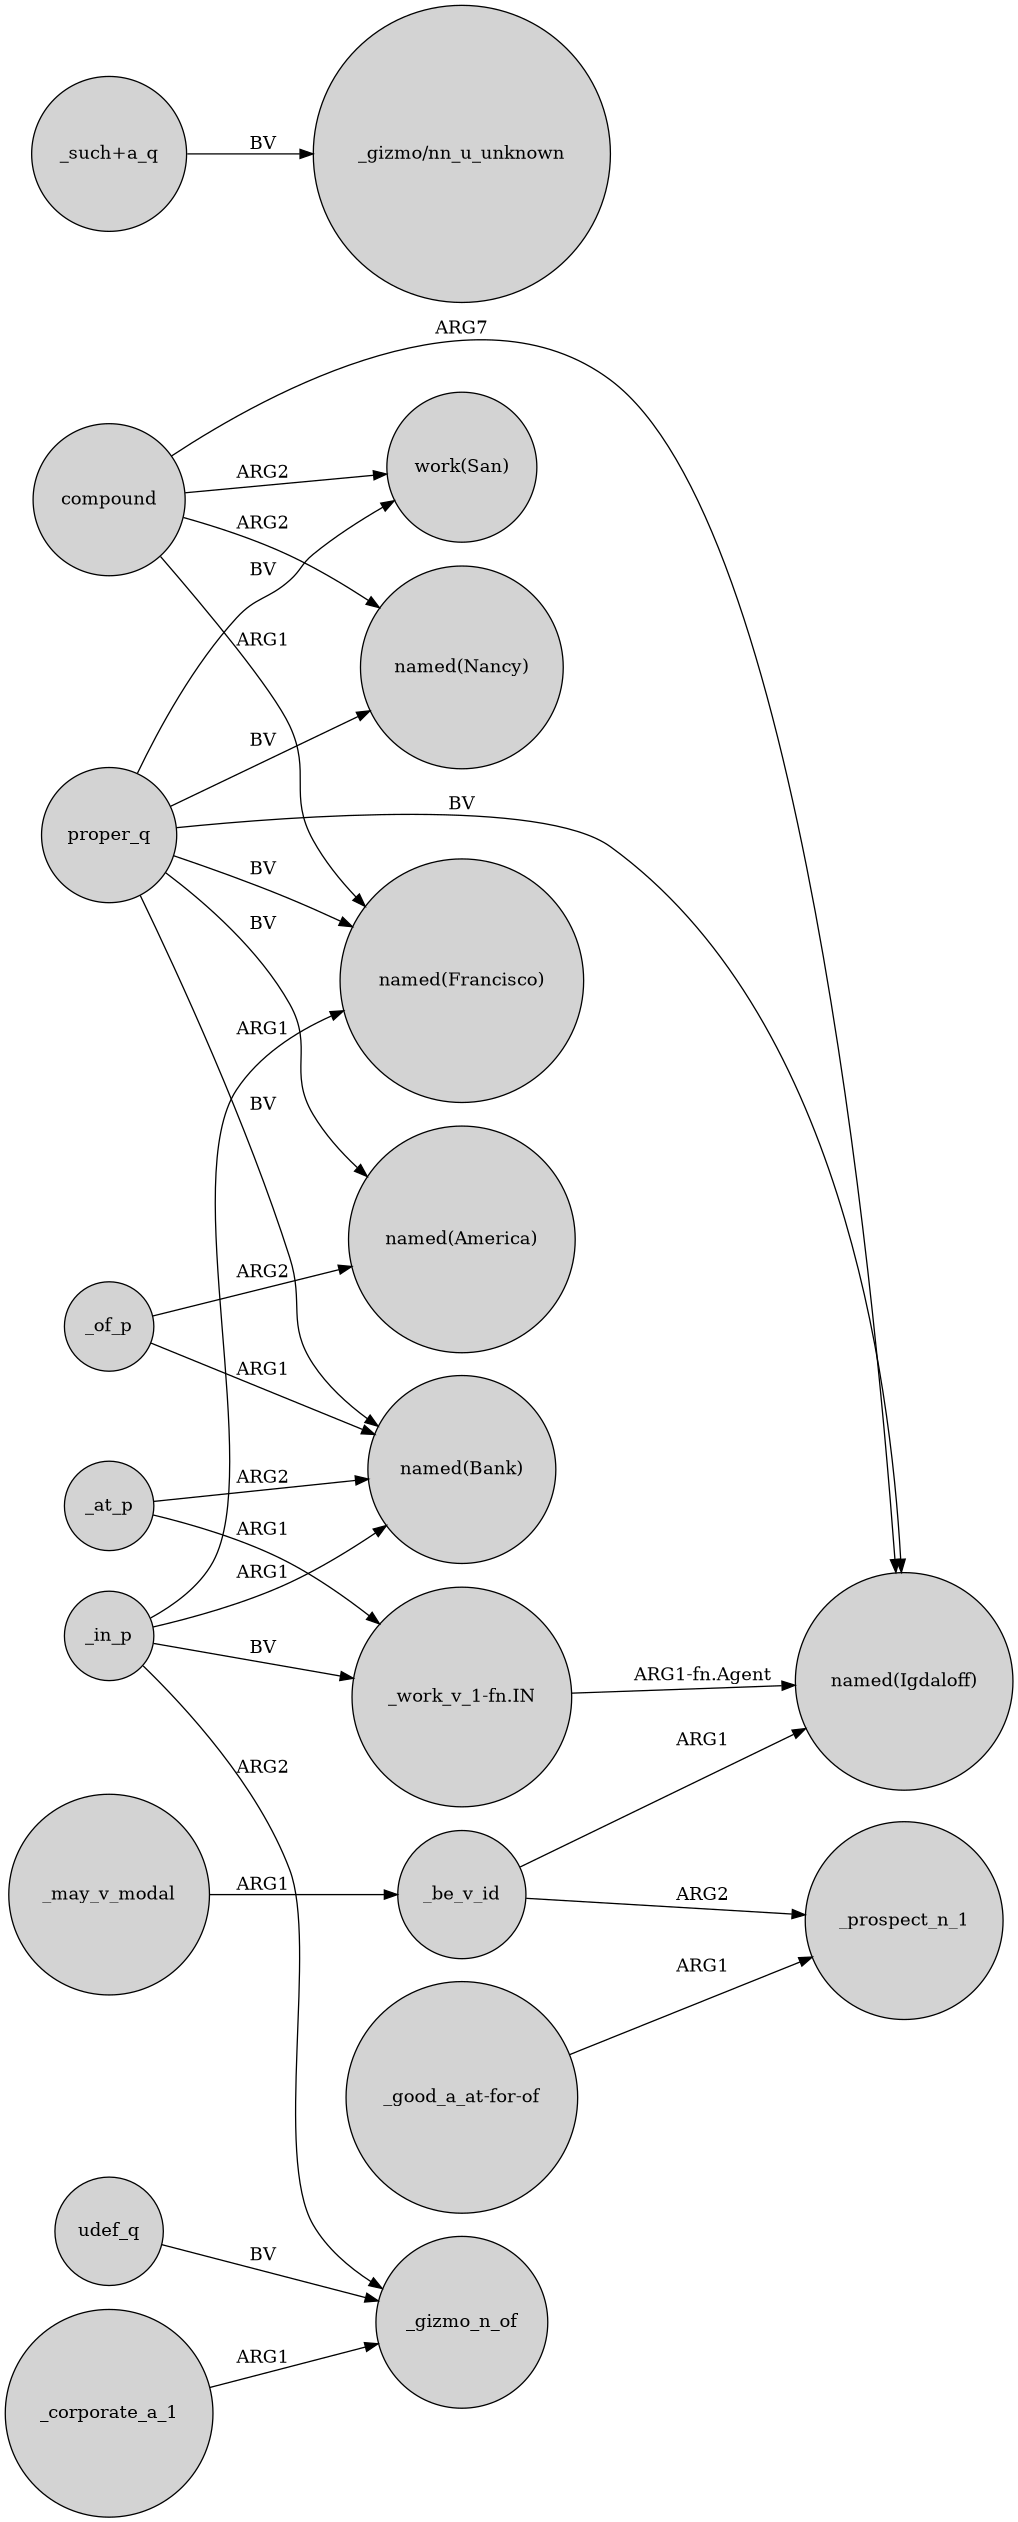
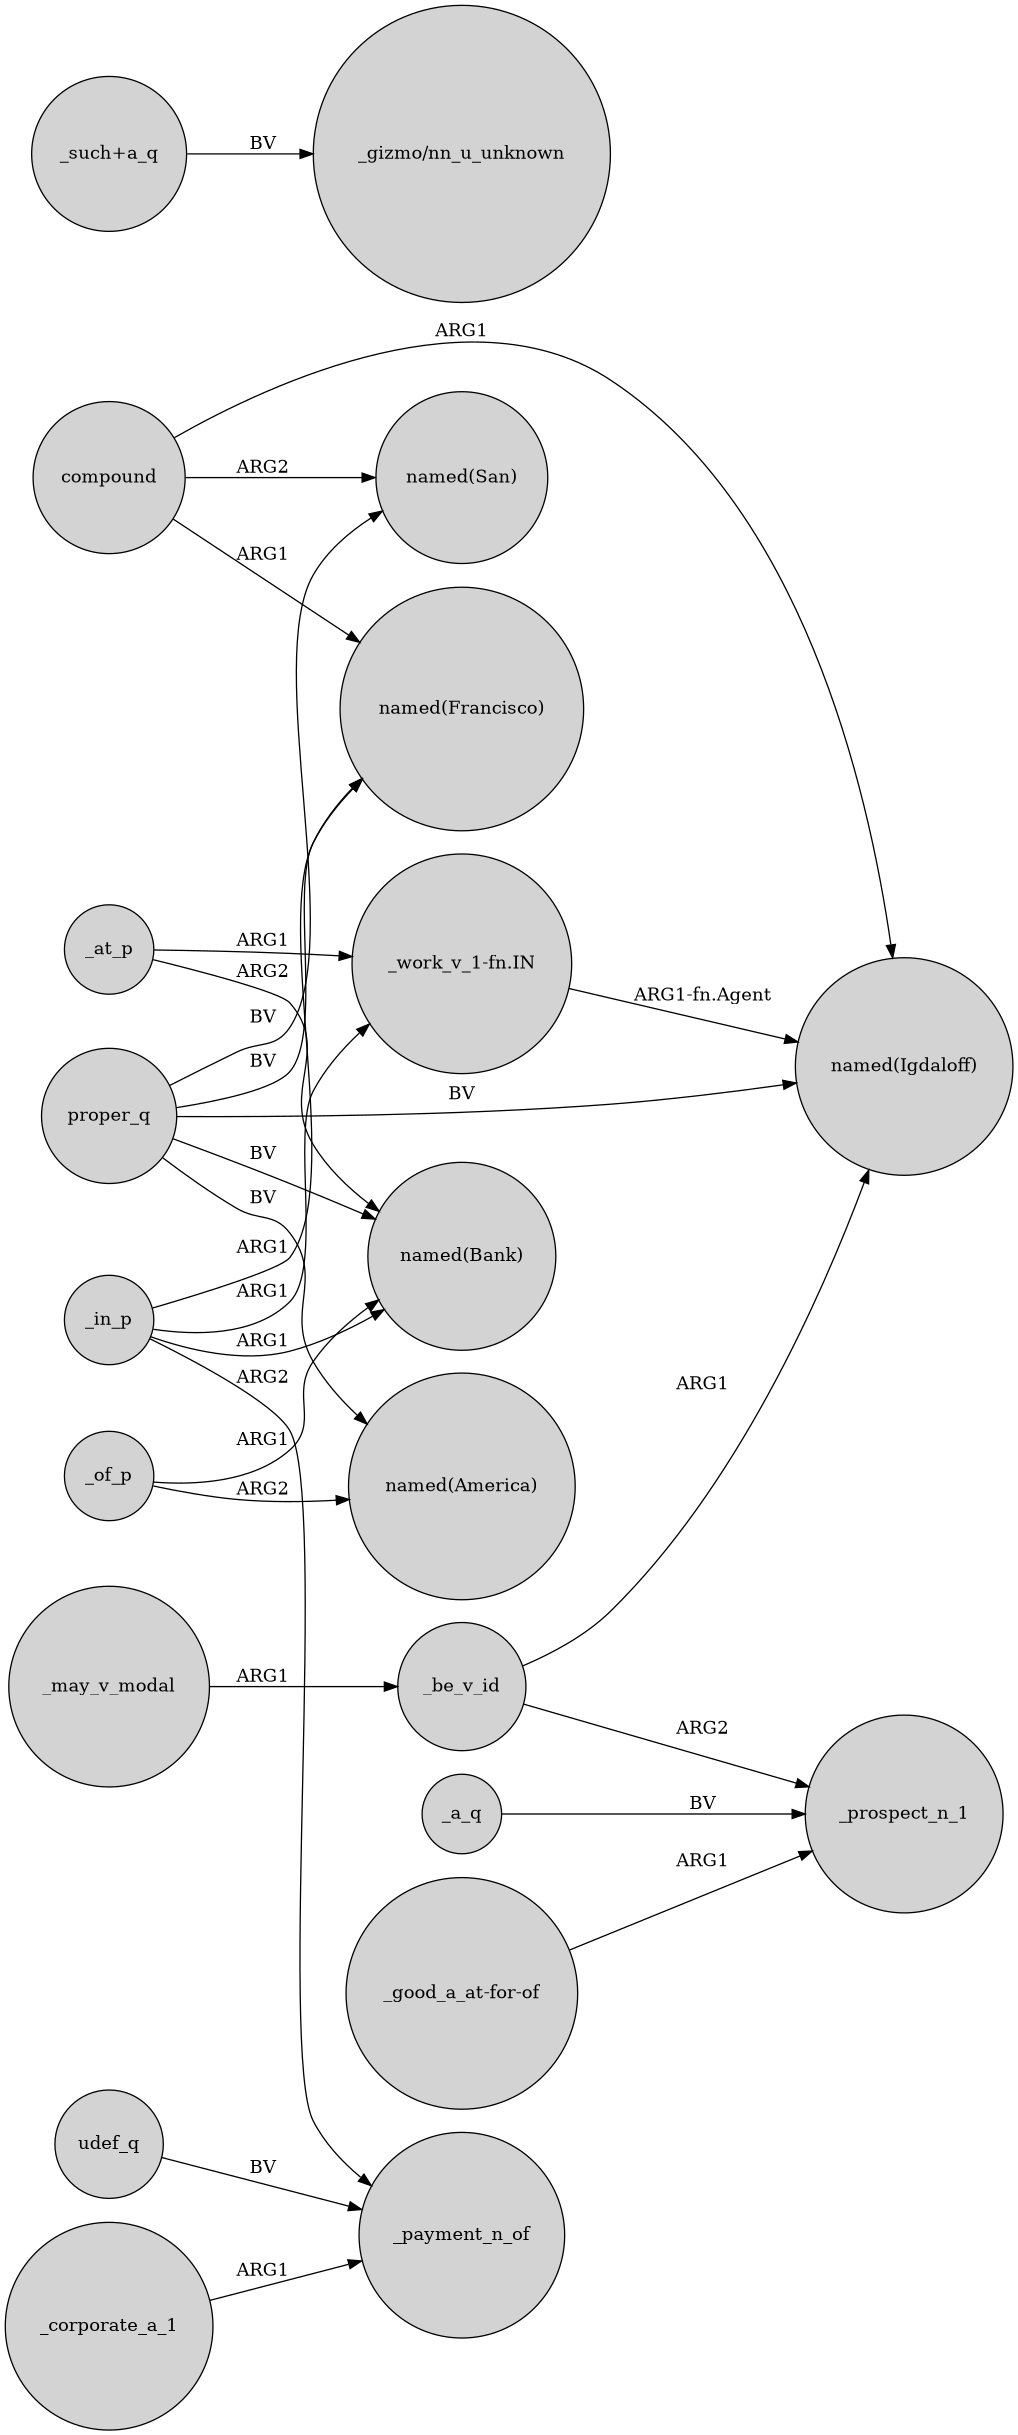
edge "compound" -> "named(Igdaloff)": label "ARG7" -> "ARG1"
node "work(San)": label "work(San)" -> "named(San)"
node "named(Nancy)": removed
edge "_in_p" -> "_work_v_1-fn.IN": label "BV" -> "ARG1"
node "_a_q": added
node "_gizmo_n_of": label "_gizmo_n_of" -> "_payment_n_of"
